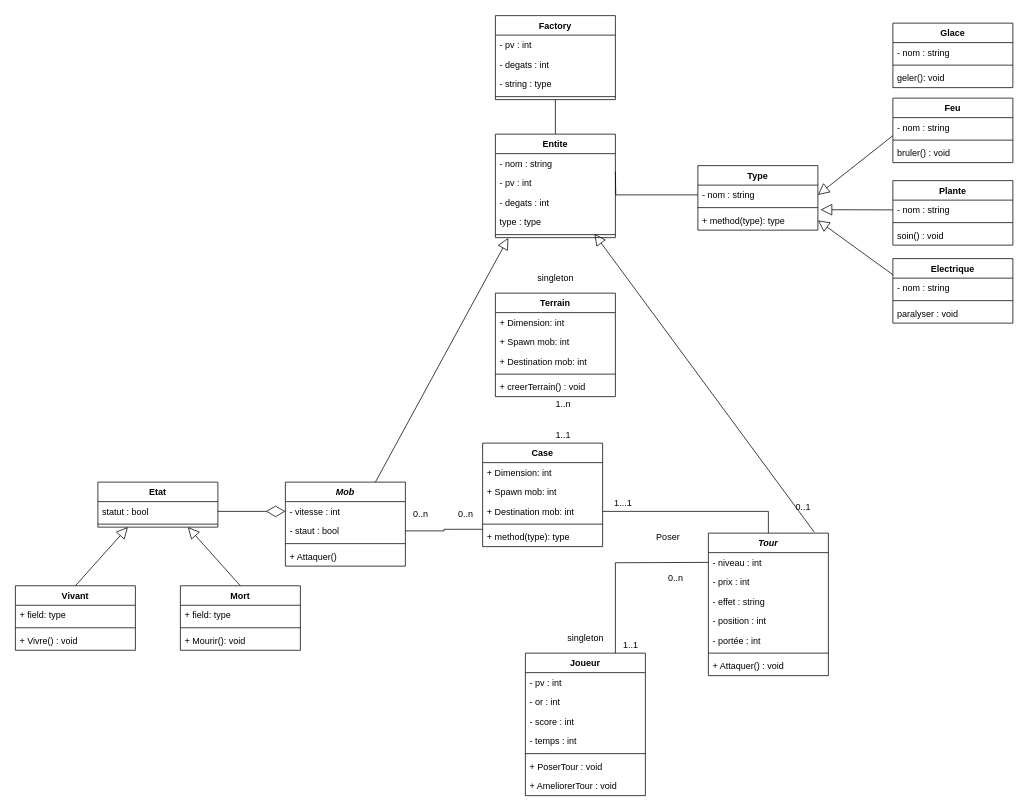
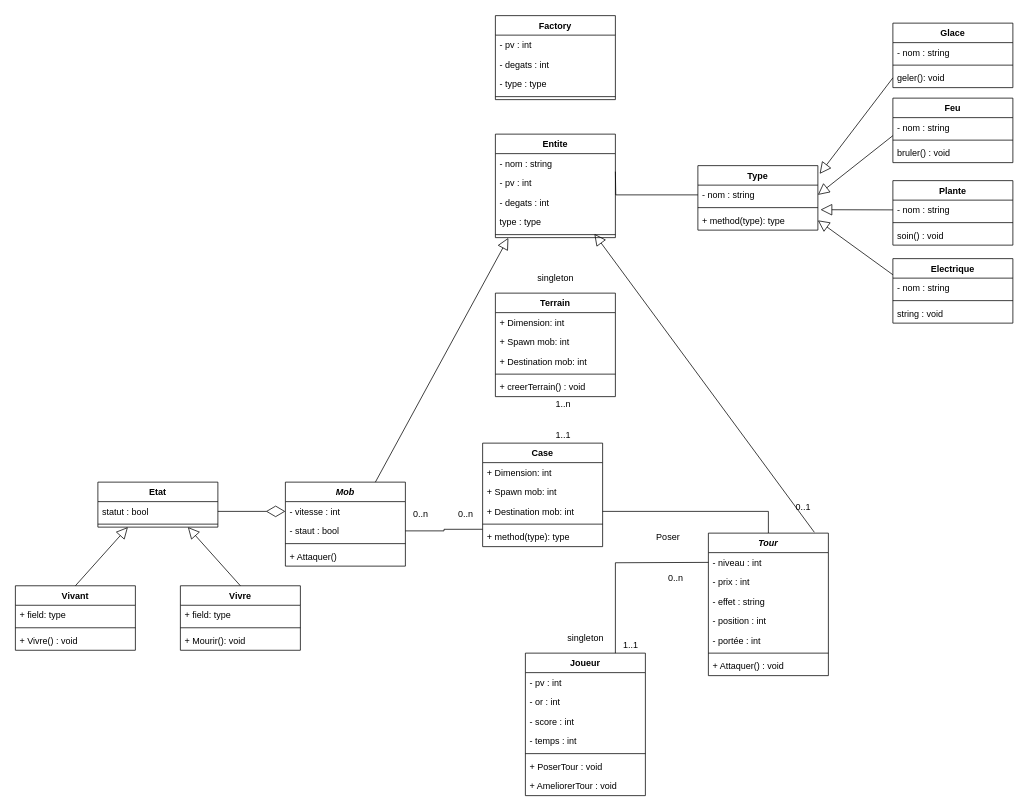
node "- string : type": label "- string : type" -> "- type : type"
edge "Factory" -- "Entite": removed
edge "geler(): void" -> "Type": added
node "paralyser : void": label "paralyser : void" -> "string : void"
node "1...1": removed
node "Mort": label "Mort" -> "Vivre"
